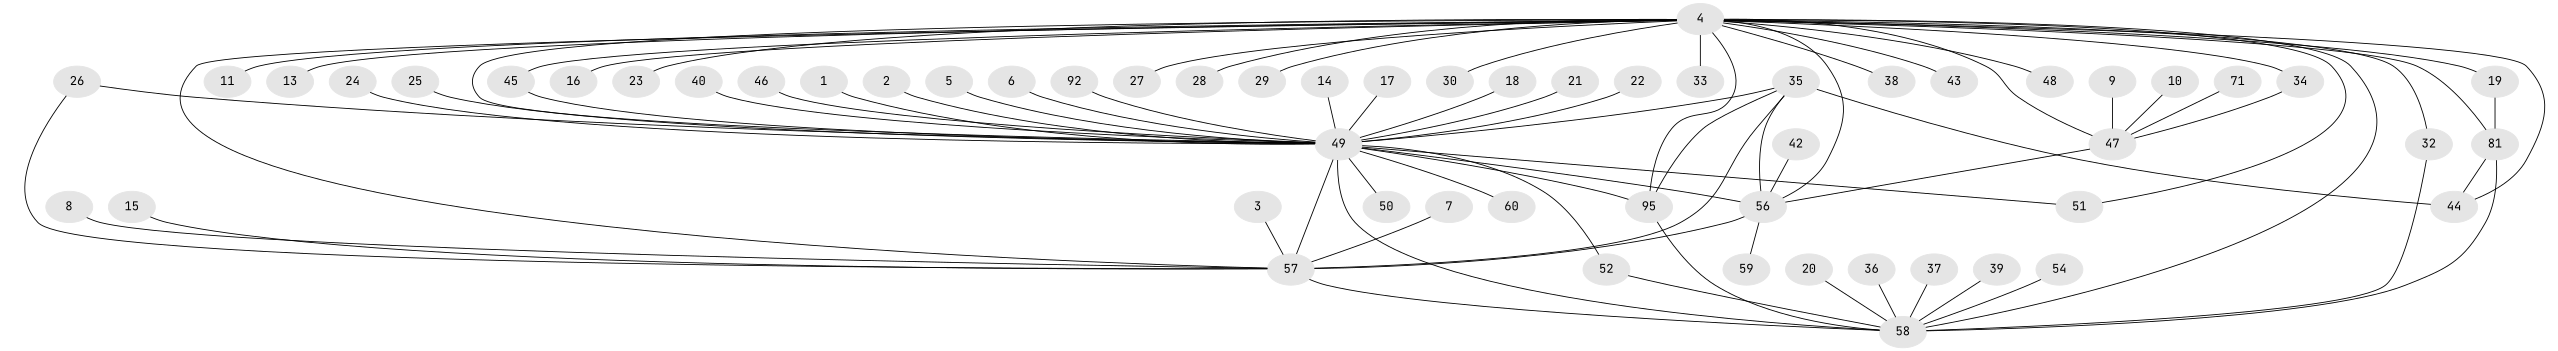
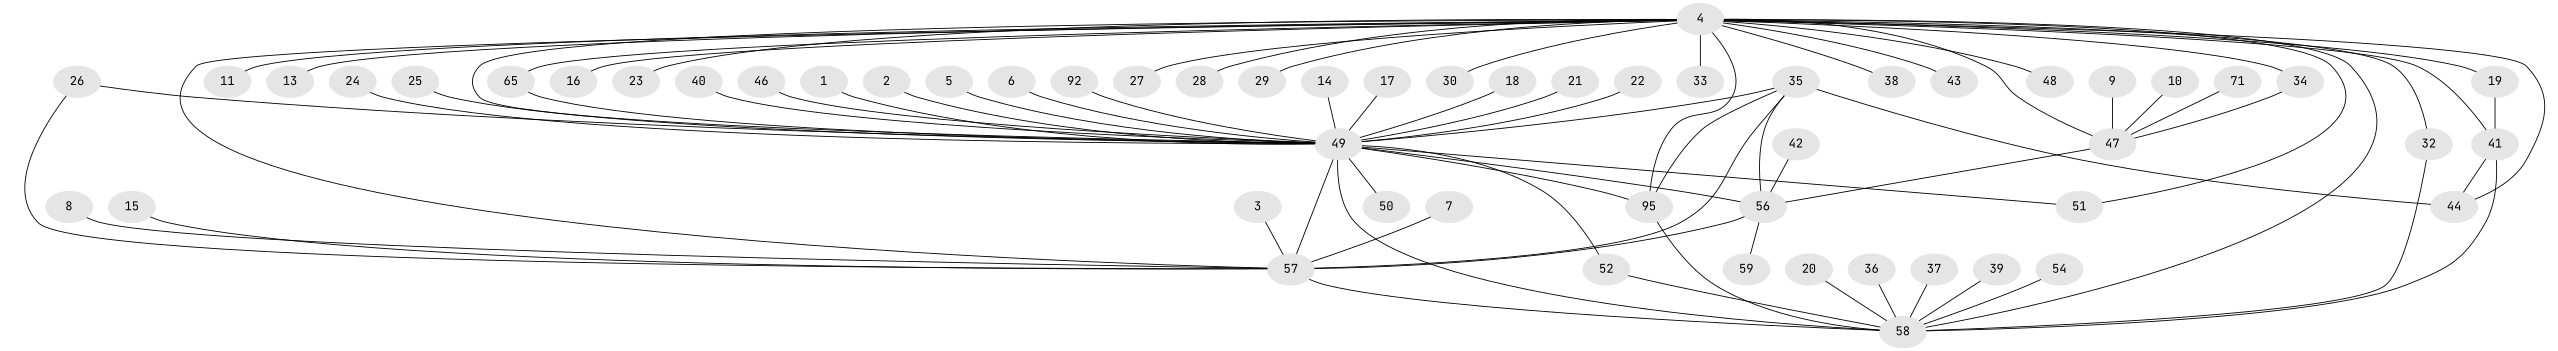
node "45": label "45" -> "65"
edge "4" -- "56": removed
node "81": label "81" -> "41"
node "60": removed
